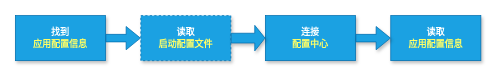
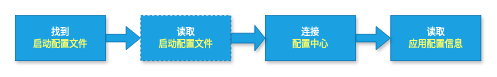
node "找到 应用配置信息": label "找到 应用配置信息" -> "找到 启动配置文件"
